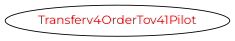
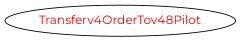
node "Transferv4OrderTov41Pilot": label "Transferv4OrderTov41Pilot" -> "Transferv4OrderTov48Pilot"
